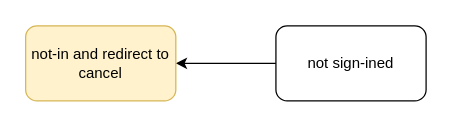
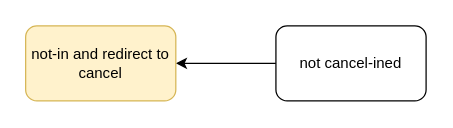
node "not sign-ined": label "not sign-ined" -> "not cancel-ined"
